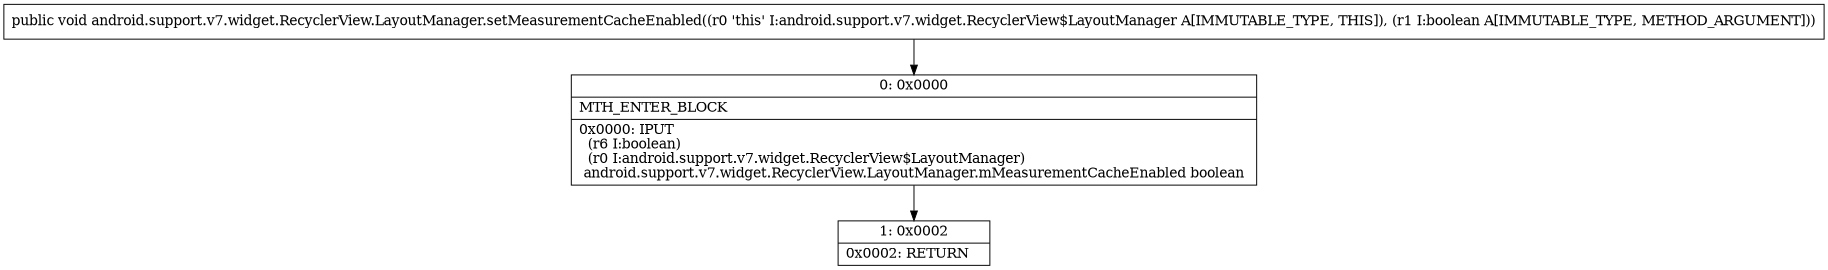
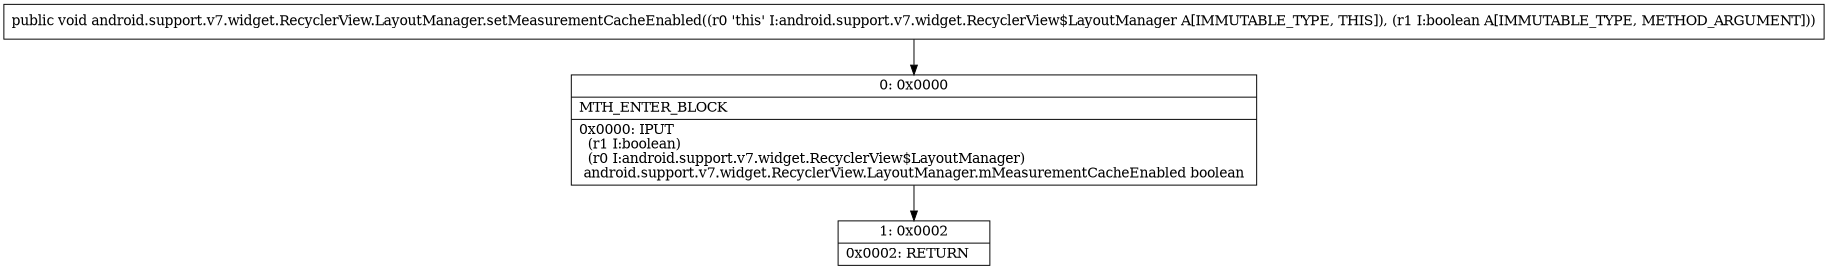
node "0: 0x0000": text "(r6 I:boolean)" -> "(r1 I:boolean)"
